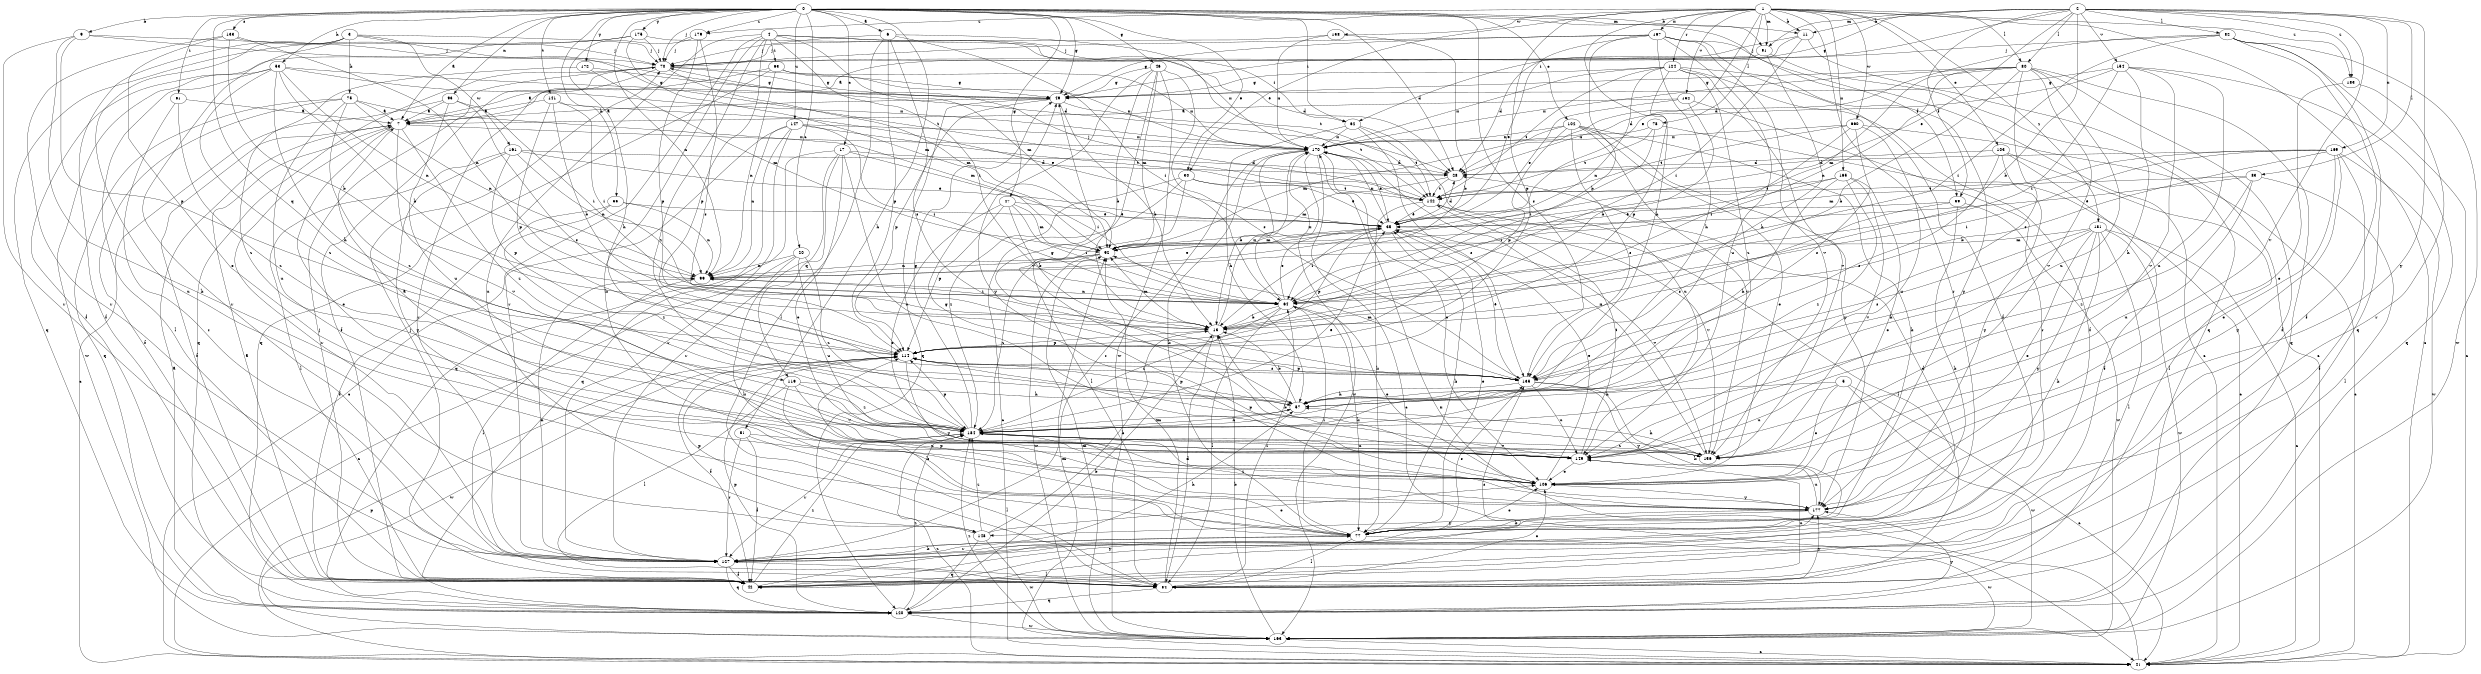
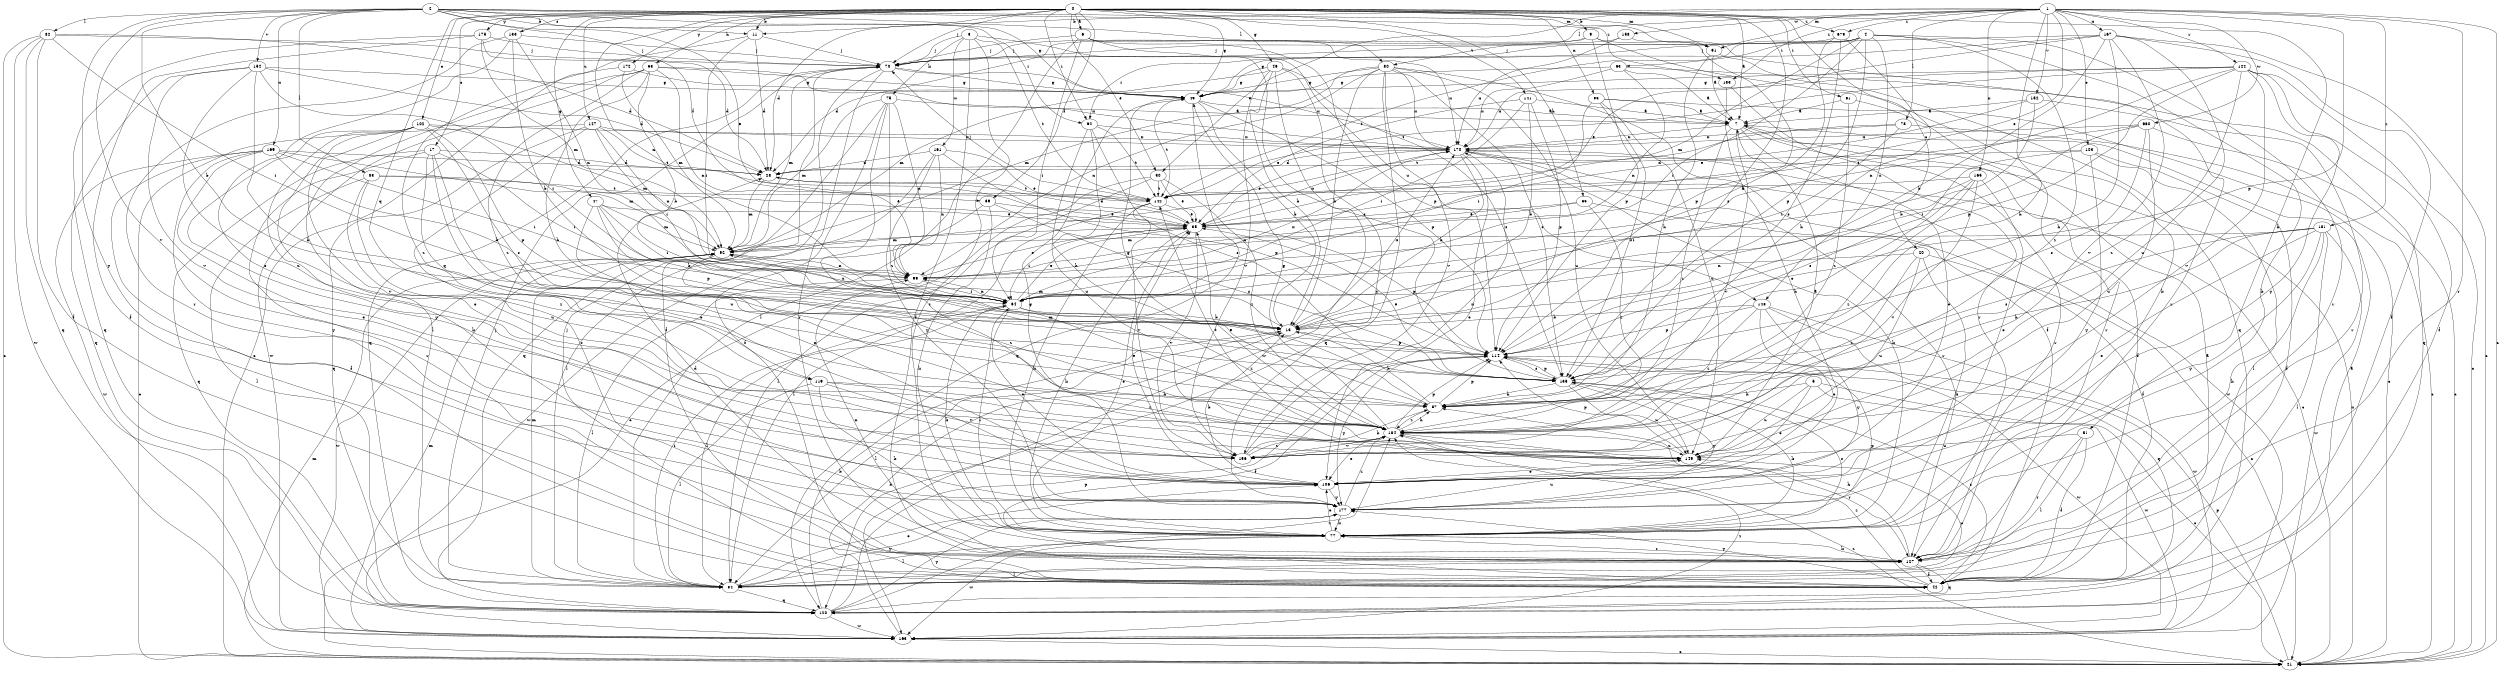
node "179": label "179" -> "679"
edge "154" -> "184": now "154" -> "57"
edge "181" -> "21": now "124" -> "21"
edge "177" -> "148": reversed
